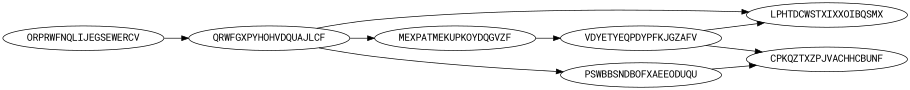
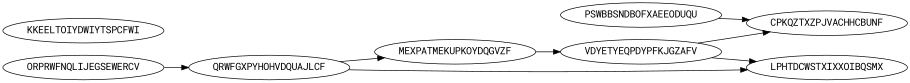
node "KKEELTOIYDWIYTSPCFWI": added
edge "QRWFGXPYHOHVDQUAJLCF" -> "PSWBBSNDBOFXAEEODUQU": removed
